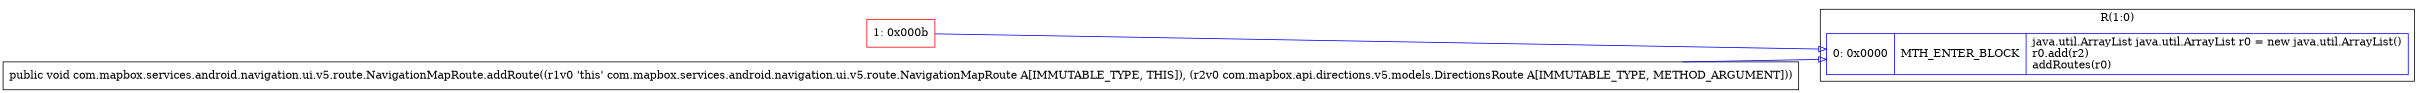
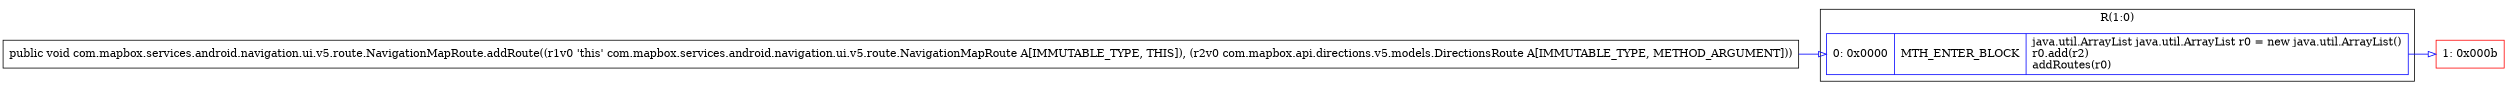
edge "1: 0x000b" -> "0: 0x0000": reversed
